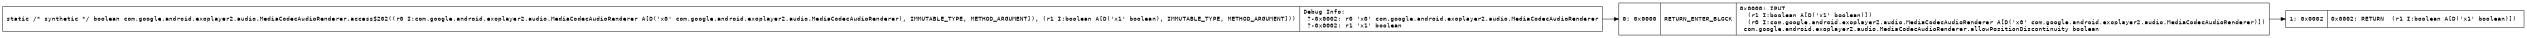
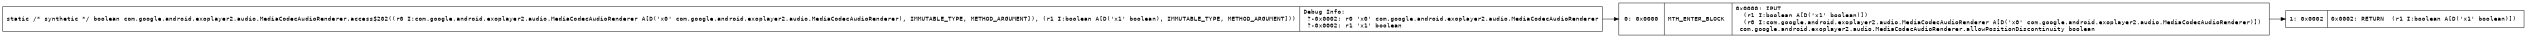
node "0: 0x0000": text "RETURN_ENTER_BLOCK" -> "MTH_ENTER_BLOCK"
